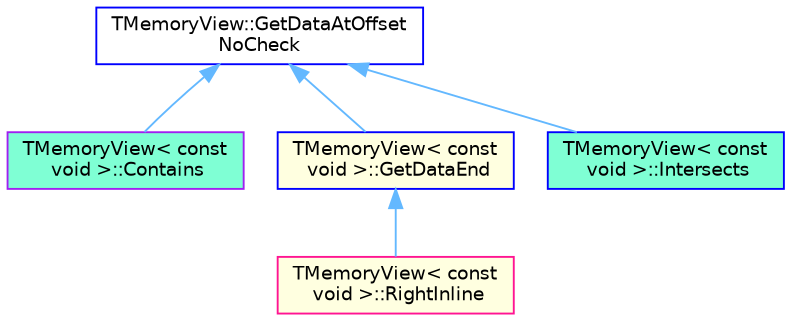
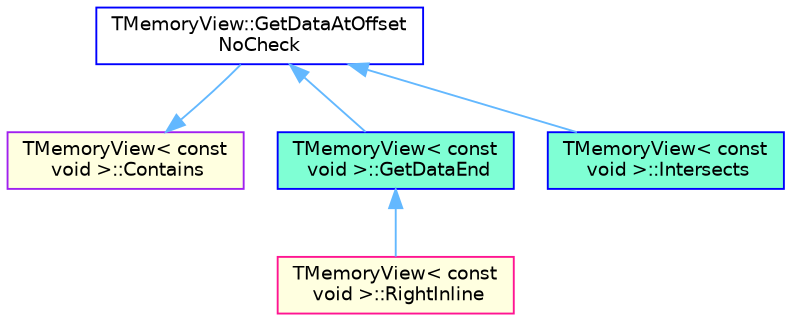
edge "TMemoryView< const void >::Contains" -> "TMemoryView::GetDataAtOffset NoCheck": reversed
node "TMemoryView< const void >::Contains": fillcolor aquamarine -> lightyellow
node "TMemoryView< const void >::GetDataEnd": fillcolor lightyellow -> aquamarine
